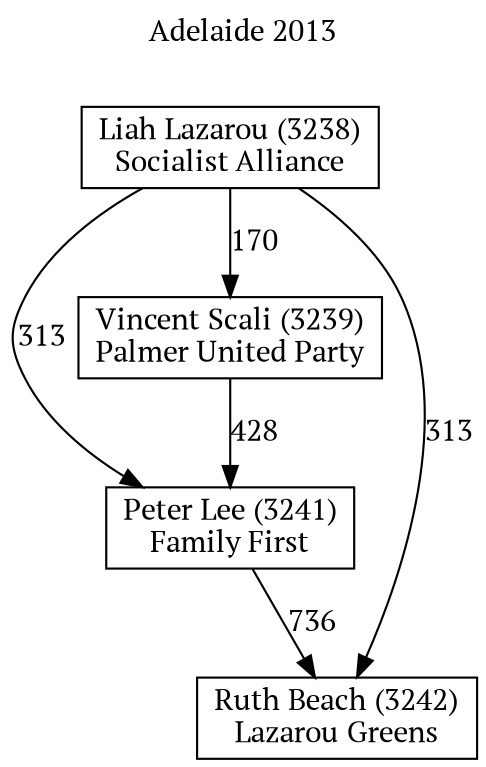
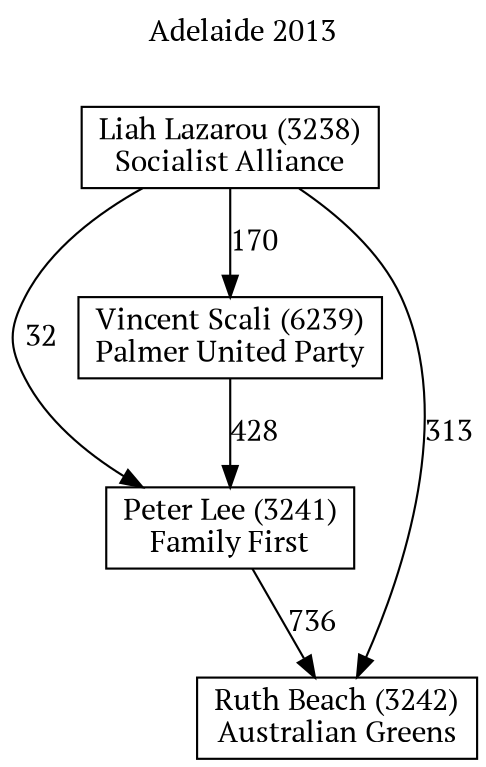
edge "Liah Lazarou (3238) Socialist Alliance" -> "Peter Lee (3241) Family First": label "313" -> "32"
node "Vincent Scali (3239) Palmer United Party": label "Vincent Scali (3239) Palmer United Party" -> "Vincent Scali (6239) Palmer United Party"
node "Ruth Beach (3242) Lazarou Greens": label "Ruth Beach (3242) Lazarou Greens" -> "Ruth Beach (3242) Australian Greens"
